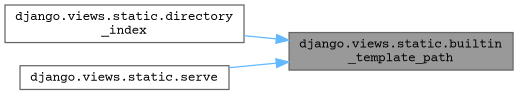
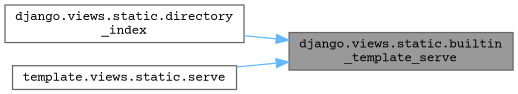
node "django.views.static.builtin _template_path": label "django.views.static.builtin _template_path" -> "django.views.static.builtin _template_serve"
node "django.views.static.serve": label "django.views.static.serve" -> "template.views.static.serve"
